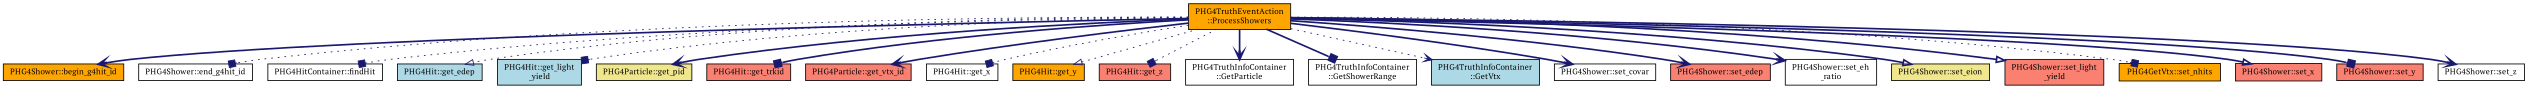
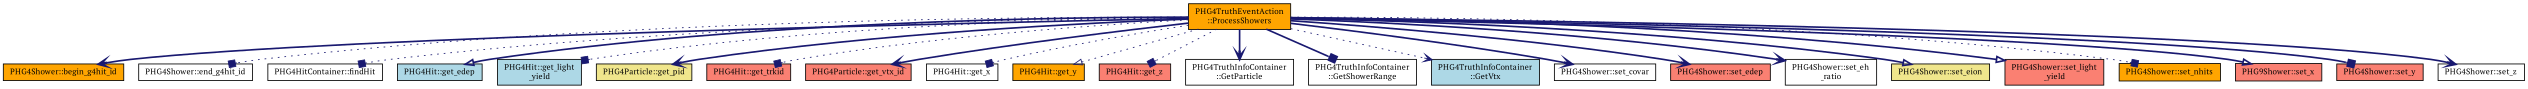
edge "PHG4TruthEventAction ::ProcessShowers" -> "PHG4Hit::get_edep": style dotted -> bold
edge "PHG4TruthEventAction ::ProcessShowers" -> "PHG4Hit::get_trkid": style bold -> dotted
node "PHG4GetVtx::set_nhits": label "PHG4GetVtx::set_nhits" -> "PHG4Shower::set_nhits"
node "PHG4Shower::set_x": label "PHG4Shower::set_x" -> "PHG9Shower::set_x"
